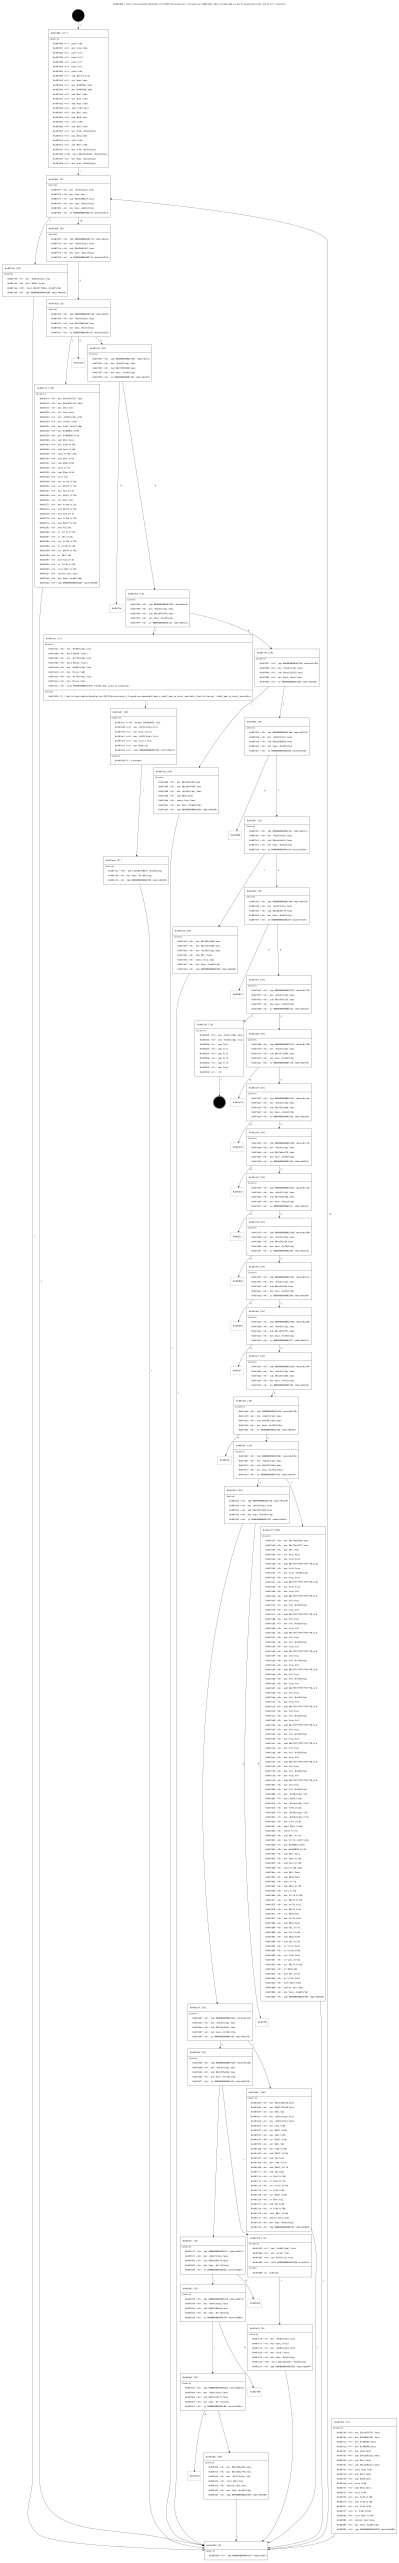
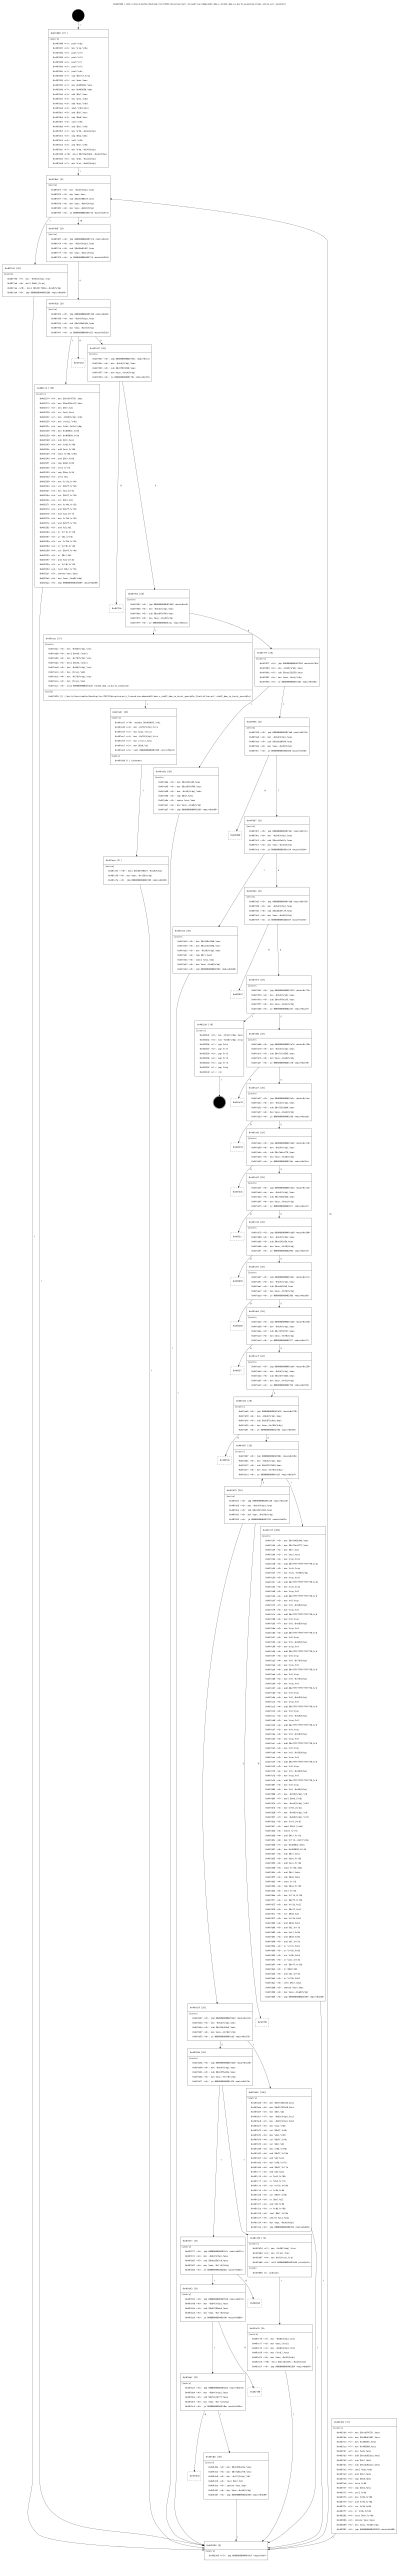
edge "0x401b07 [28]" -> "0x401b23 [28]": reversed
